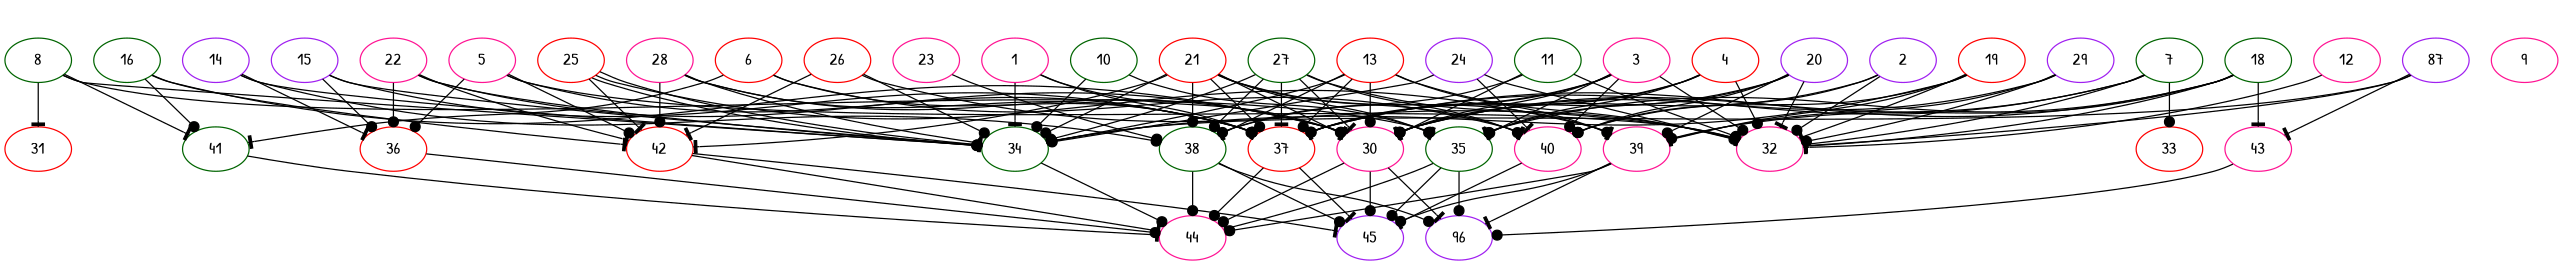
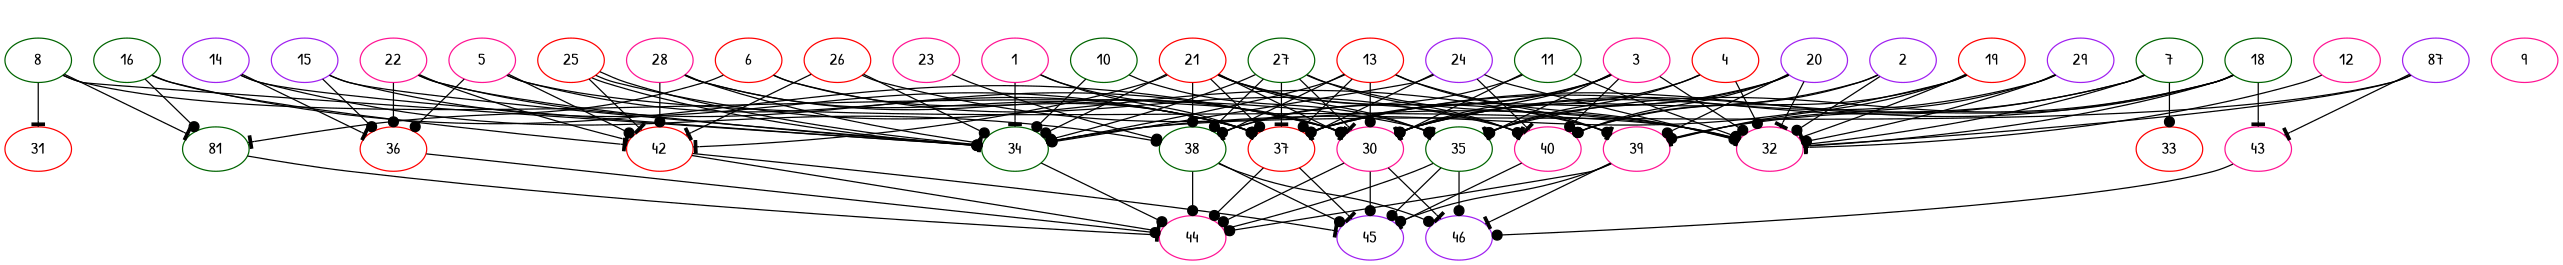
edge "4" -> "37": now "24" -> "37"
node "41": label "41" -> "81"
node "96": label "96" -> "46"
